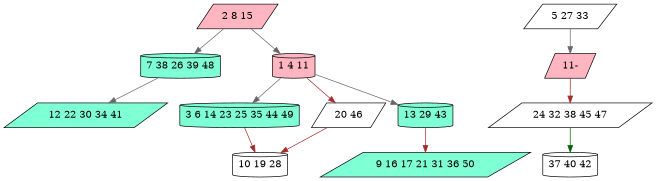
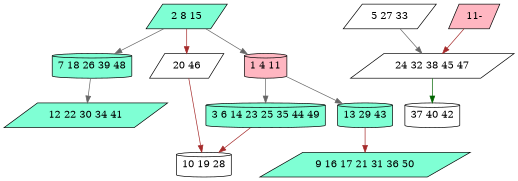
node "2 8 15": fillcolor lightpink -> aquamarine
edge "5 27 33" -> "11-": now "5 27 33" -> "24 32 38 45 47"
node "7 38 26 39 48": label "7 38 26 39 48" -> "7 18 26 39 48"
edge "1 4 11" -> "20 46": now "2 8 15" -> "20 46"
